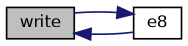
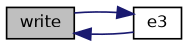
node "e8": label "e8" -> "e3"
